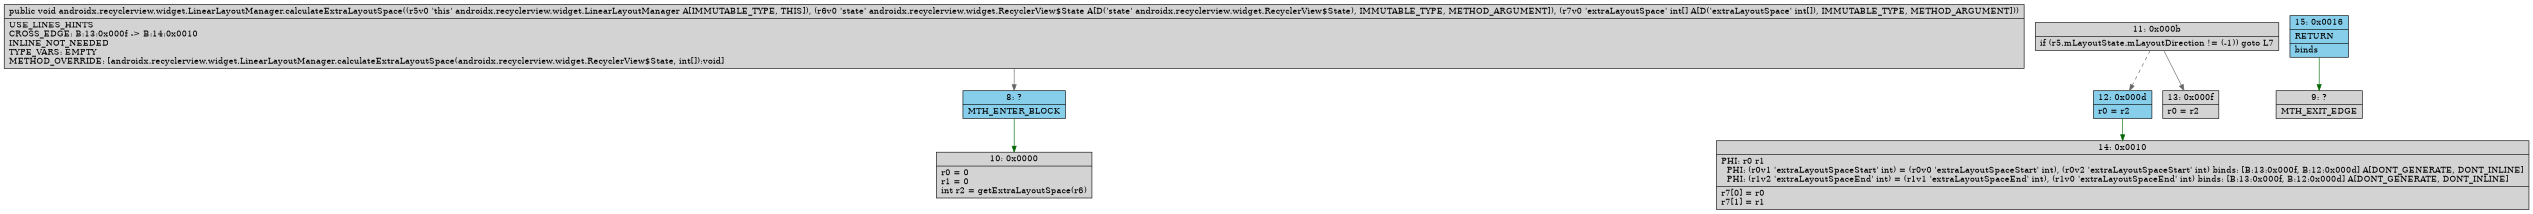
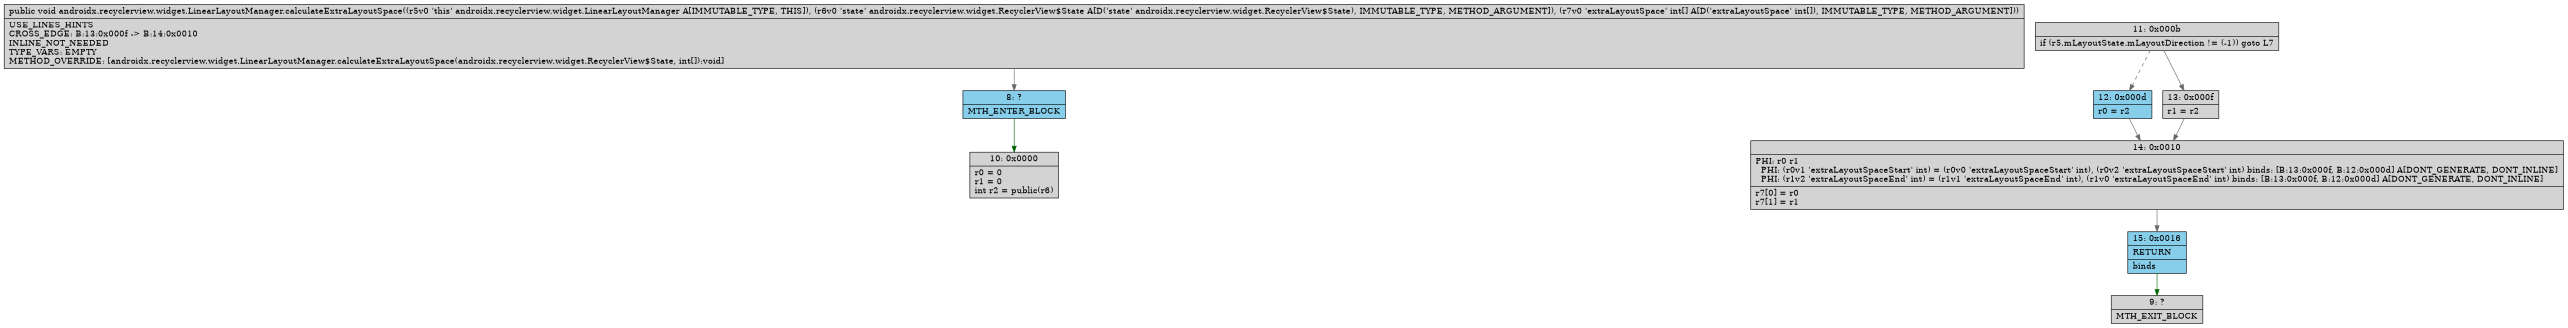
node "13: 0x000f": text "r0 = r2" -> "r1 = r2"
node "9: ?": text "MTH_EXIT_EDGE" -> "MTH_EXIT_BLOCK"
edge "12: 0x000d" -> "14: 0x0010": color darkgreen -> gray40
edge "13: 0x000f" -> "14: 0x0010": added
node "10: 0x0000": text "int r2 = getExtraLayoutSpace(r6)" -> "int r2 = public(r6)"
edge "14: 0x0010" -> "15: 0x0016": added
